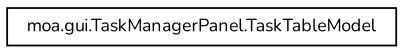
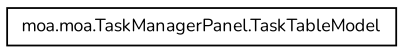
node "moa.gui.TaskManagerPanel.TaskTableModel": label "moa.gui.TaskManagerPanel.TaskTableModel" -> "moa.moa.TaskManagerPanel.TaskTableModel"
